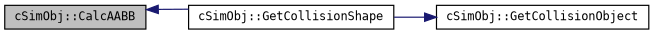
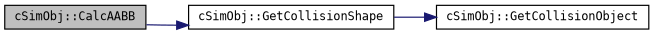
edge "cSimObj::GetCollisionShape" -> "cSimObj::CalcAABB": reversed
